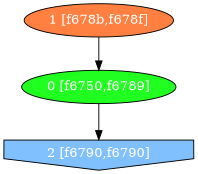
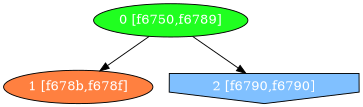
edge "1 [f678b,f678f]" -> "0 [f6750,f6789]": reversed
